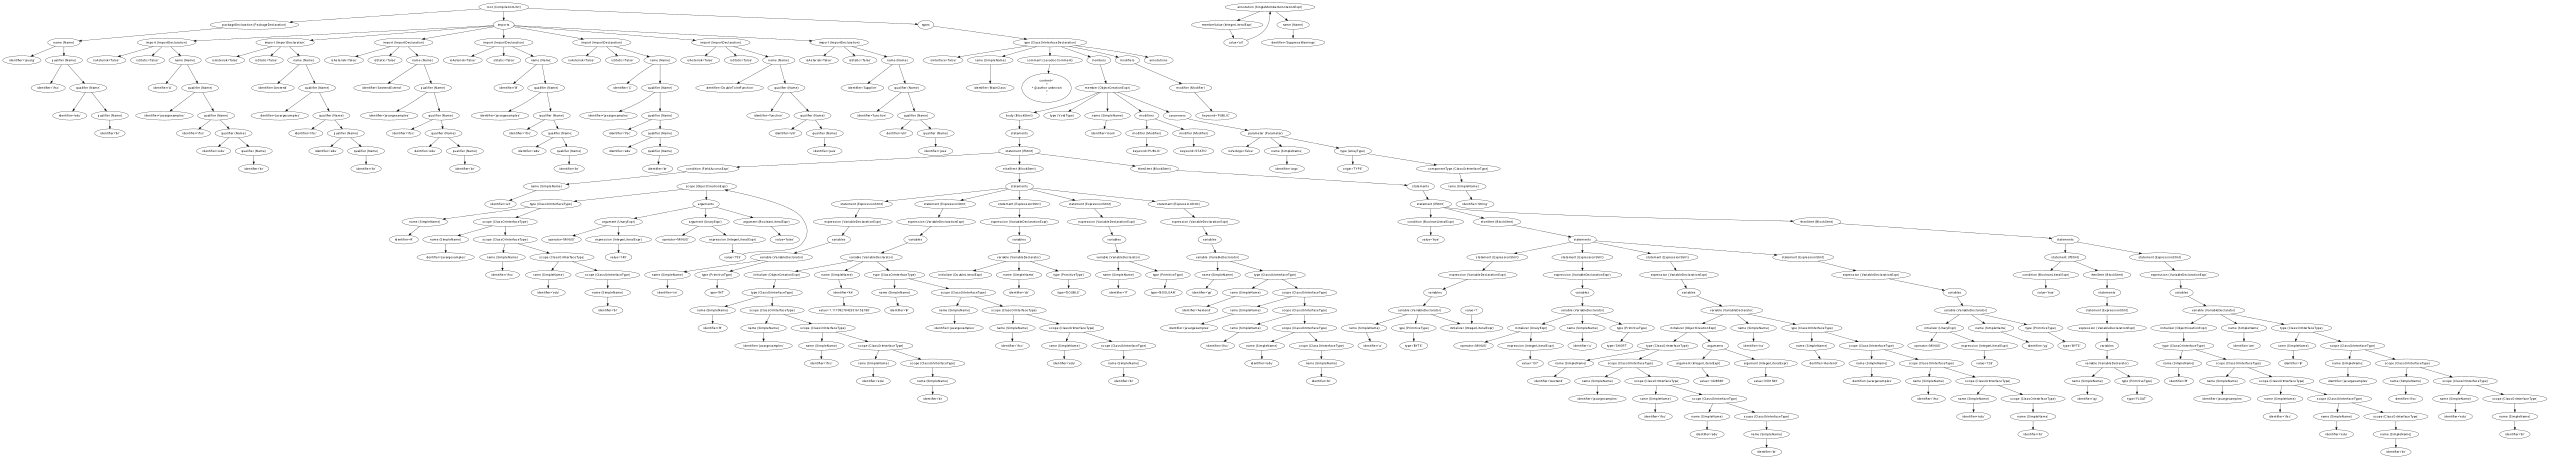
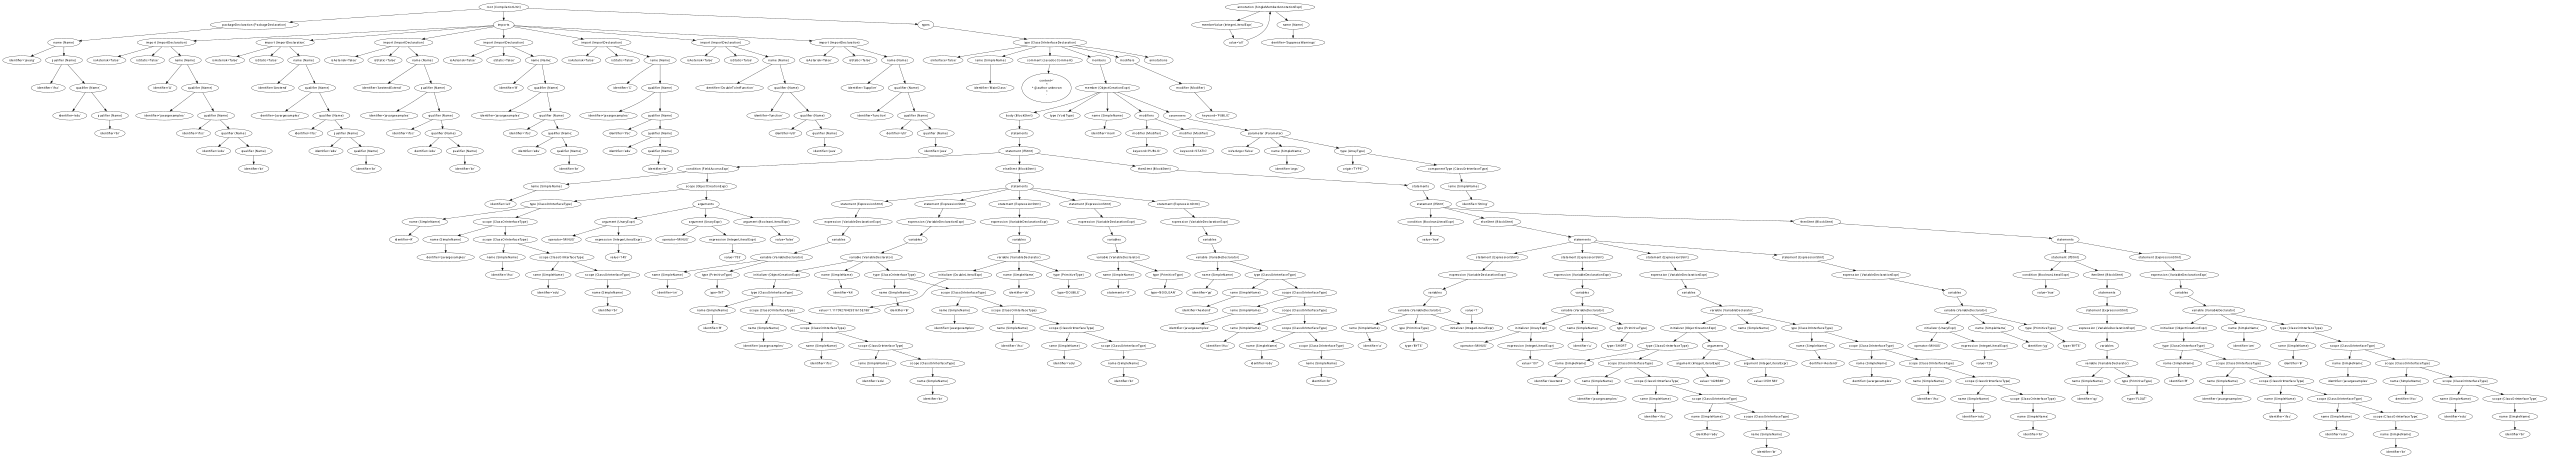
edge "value='753'" -> "scope (ObjectCreationExpr)": now "condition (FieldAccessExpr)" -> "scope (ObjectCreationExpr)"
node "identifier='lf'": label "identifier='lf'" -> "statements='lf'"
edge "identifier='kh'" -> "value='1.1170927842351615E188'": now "initializer (DoubleLiteralExpr)" -> "value='1.1170927842351615E188'"
node "identifier='na'": removed
